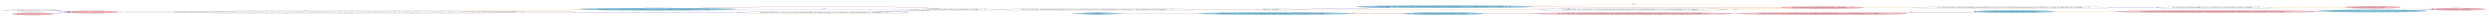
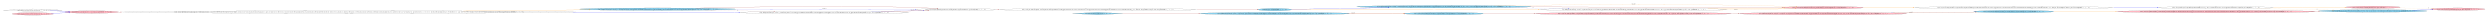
node "attemptCounter.set(0)@@@19@@@['1', '1', '0']": fillcolor white -> skyblue
